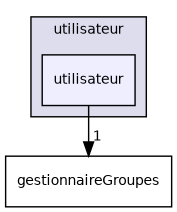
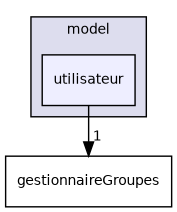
cluster "utilisateur": label "utilisateur" -> "model"
